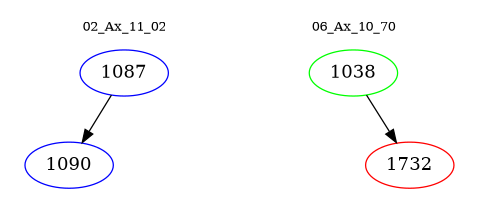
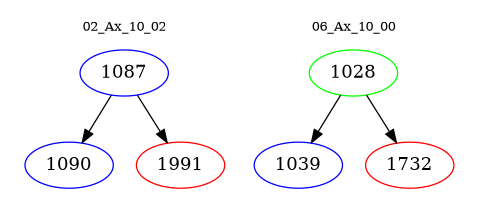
cluster "02_Ax_11_02": label "02_Ax_11_02" -> "02_Ax_10_02"
cluster "06_Ax_10_70": label "06_Ax_10_70" -> "06_Ax_10_00"
node "1038": label "1038" -> "1028"
node "1991": added
node "1039": added
